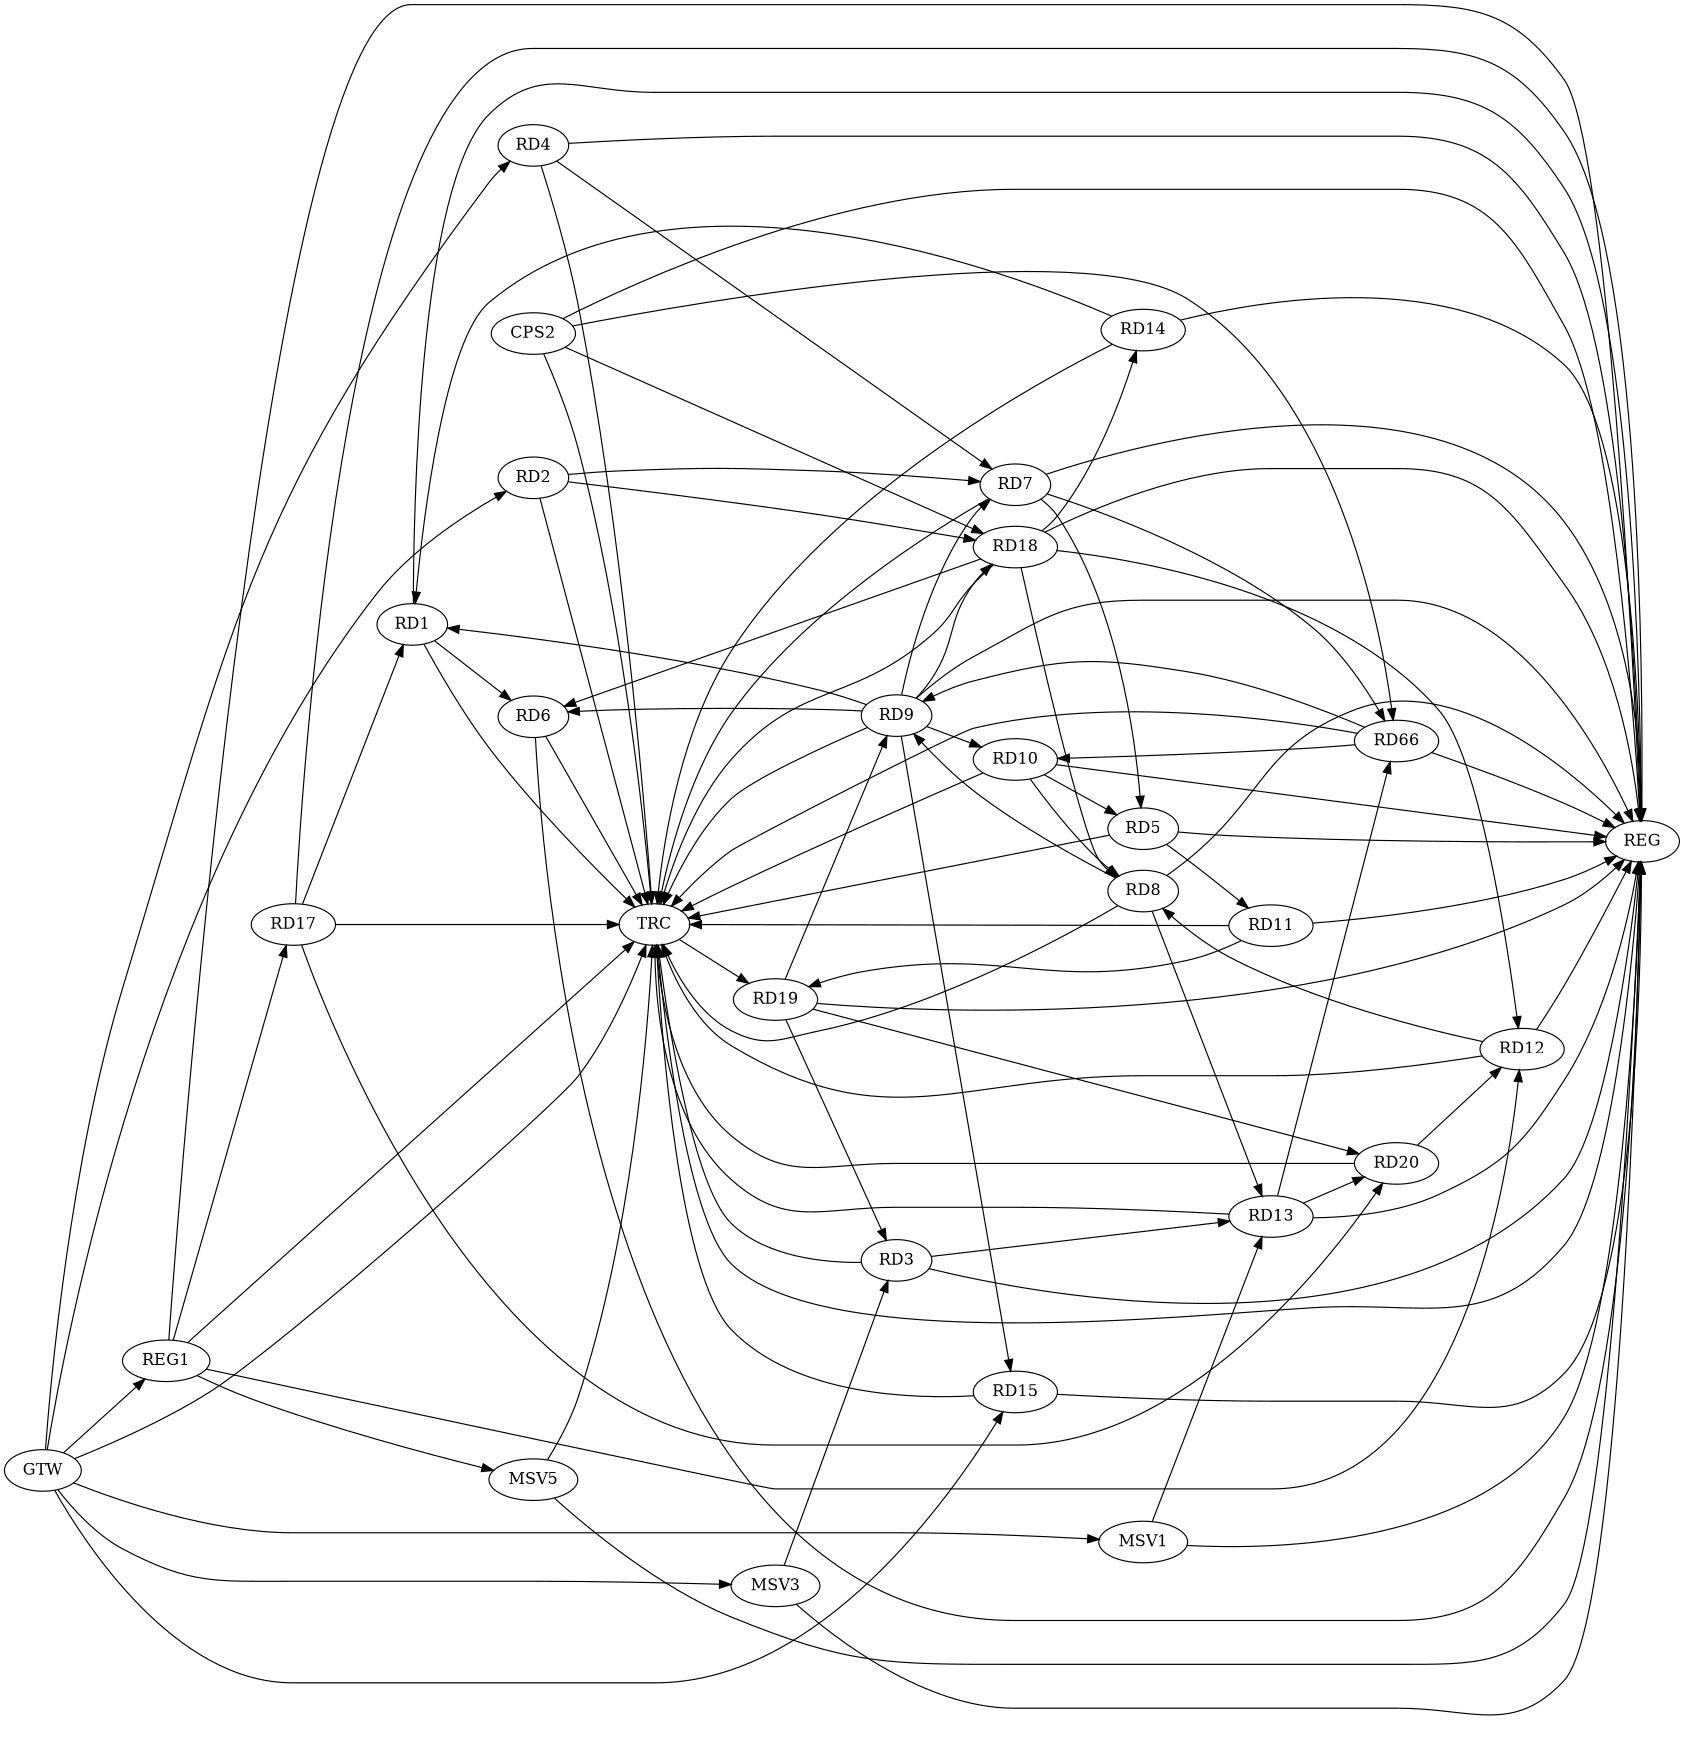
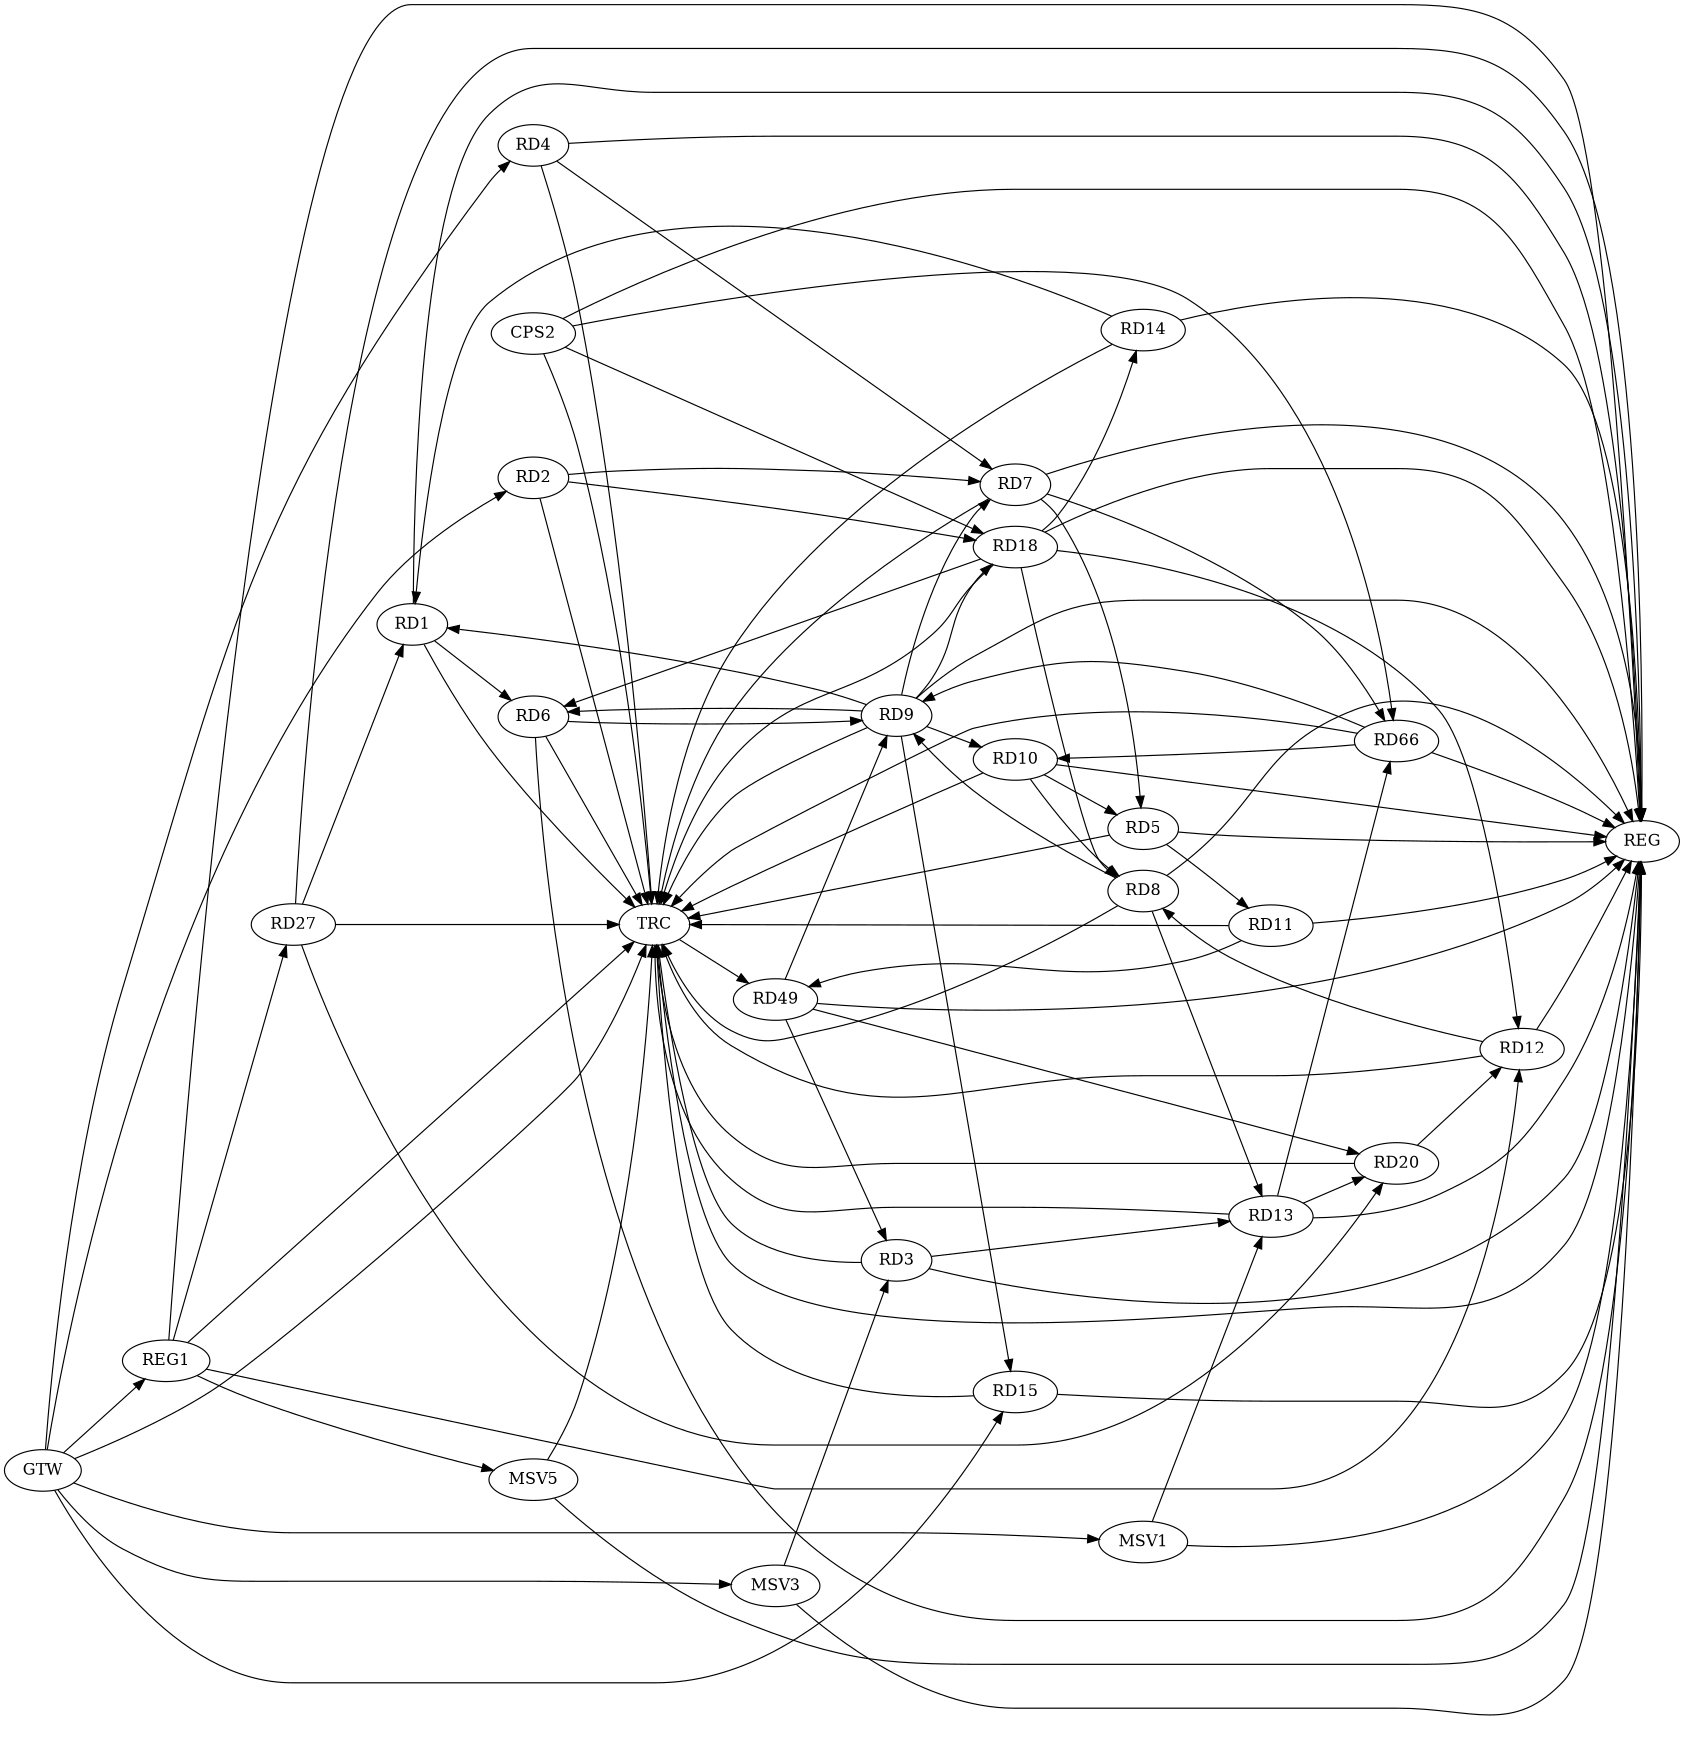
edge "RD6" -> "RD9": added
node "RD17": label "RD17" -> "RD27"
node "RD19": label "RD19" -> "RD49"
